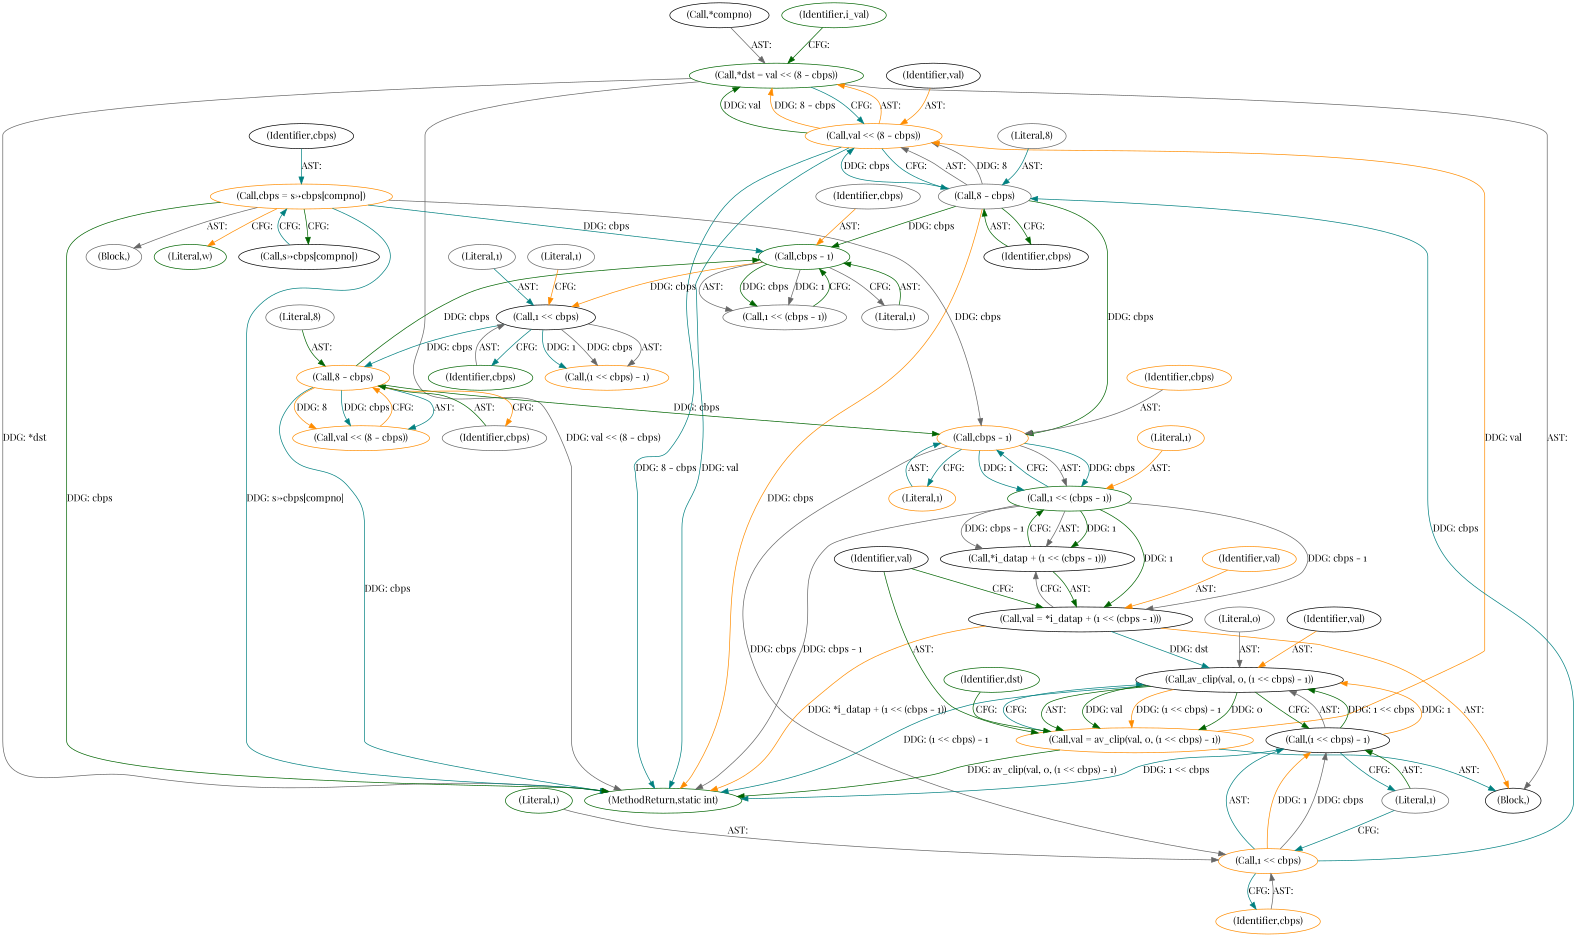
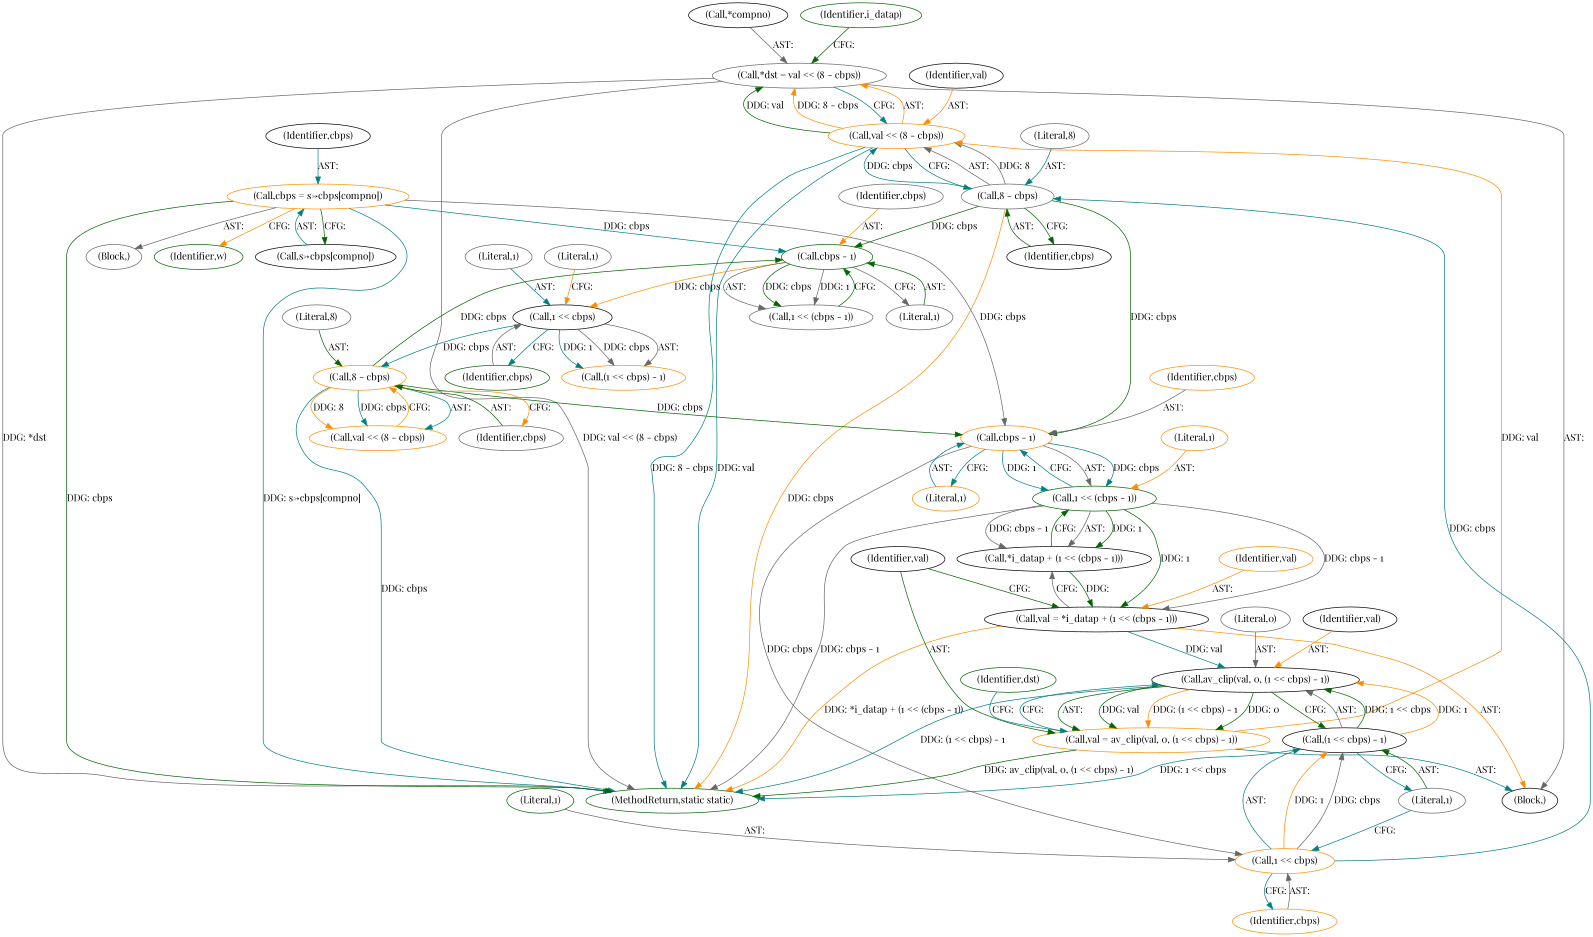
node "(Identifier,i_val)": label "(Identifier,i_val)" -> "(Identifier,i_datap)"
node "(Call,*dst = val << (8 - cbps))": color darkgreen -> gray40
edge "(Call,s->cbps[compno])" -> "(Call,cbps = s->cbps[compno])": label "CFG: " -> "AST: "
node "(Literal,w)": label "(Literal,w)" -> "(Identifier,w)"
edge "(Call,*i_datap + (1 << (cbps - 1)))" -> "(Call,val = *i_datap + (1 << (cbps - 1)))": label "AST: " -> "DDG: "
edge "(Call,val = *i_datap + (1 << (cbps - 1)))" -> "(Call,av_clip(val, 0, (1 << cbps) - 1))": label "DDG: dst" -> "DDG: val"
edge "(Identifier,dst)" -> "(Call,val = av_clip(val, 0, (1 << cbps) - 1))": color darkgreen -> teal
node "(MethodReturn,static int)": label "(MethodReturn,static int)" -> "(MethodReturn,static static)"
